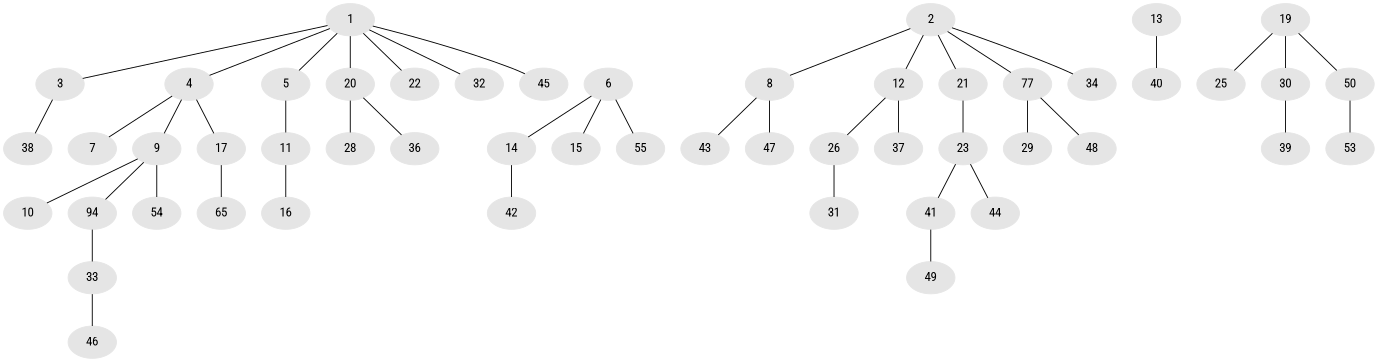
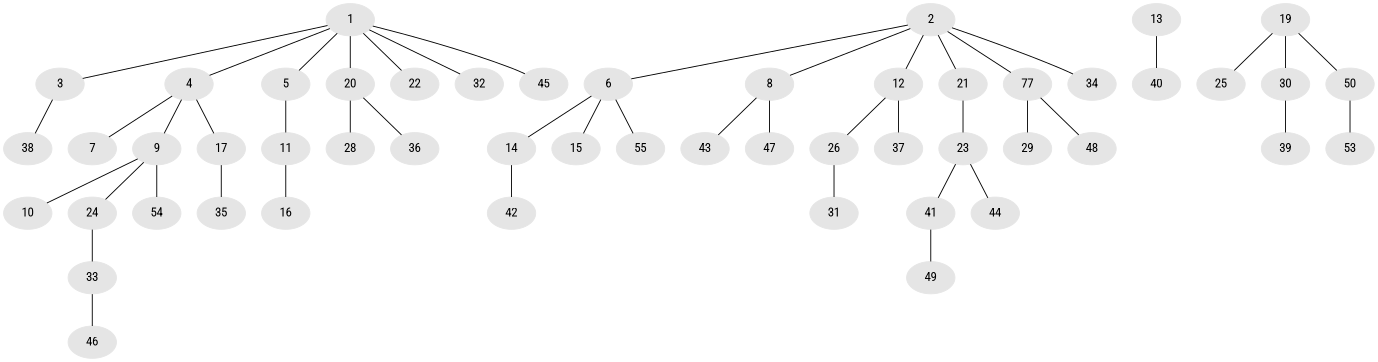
edge "2" -- "6": added
node "94": label "94" -> "24"
node "65": label "65" -> "35"
